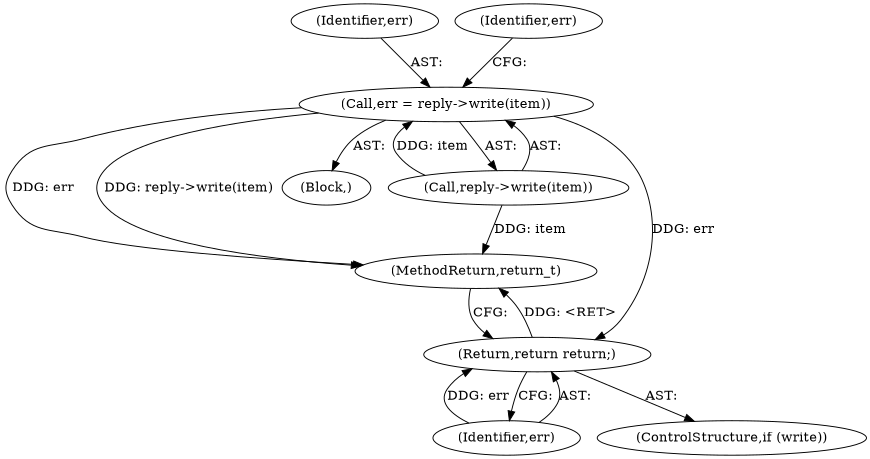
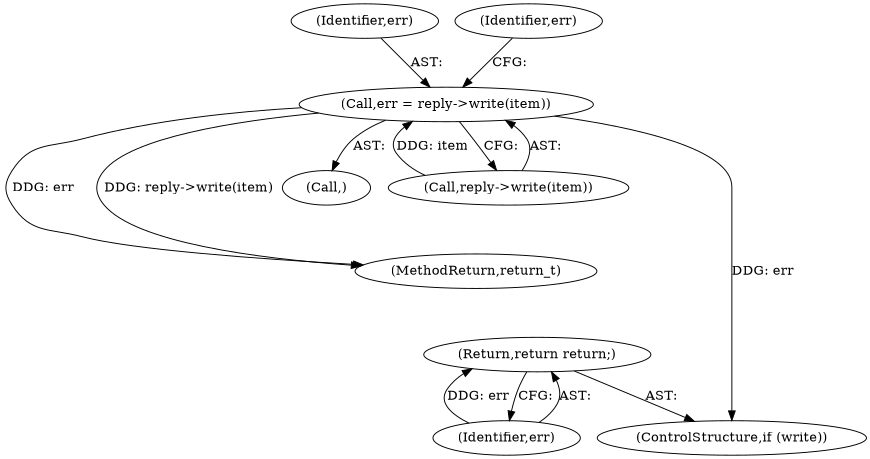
edge "(Call,err = reply->write(item))" -> "(Call,reply->write(item))": label "AST: " -> "CFG: "
node "(Block,)": label "(Block,)" -> "(Call,)"
edge "(Call,err = reply->write(item))" -> "(Return,return return;)": now "(Call,err = reply->write(item))" -> "(ControlStructure,if (write))"
edge "(Call,reply->write(item))" -> "(MethodReturn,return_t)": removed, label "DDG: item"
edge "(MethodReturn,return_t)" -> "(Return,return return;)": removed, label "CFG:"
edge "(Return,return return;)" -> "(MethodReturn,return_t)": removed, label "DDG: <RET>"
